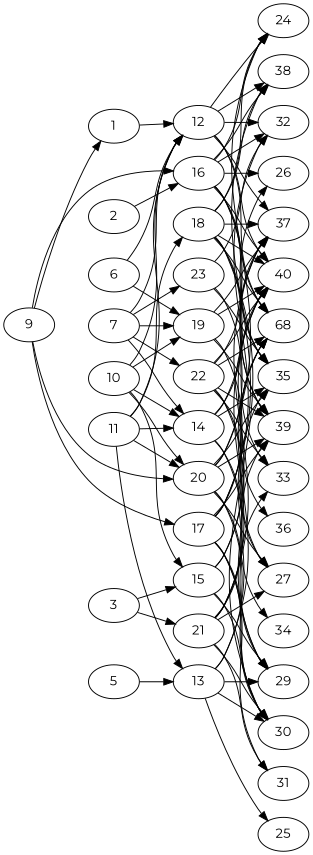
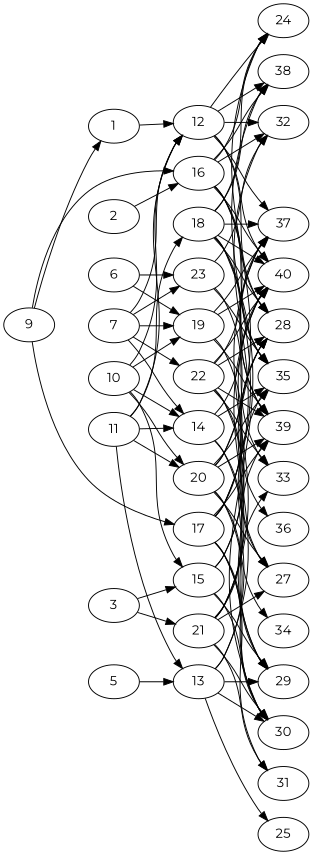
node "26": removed
edge "6" -> "12": now "6" -> "23"
node "68": label "68" -> "28"
edge "9" -> "20": removed
